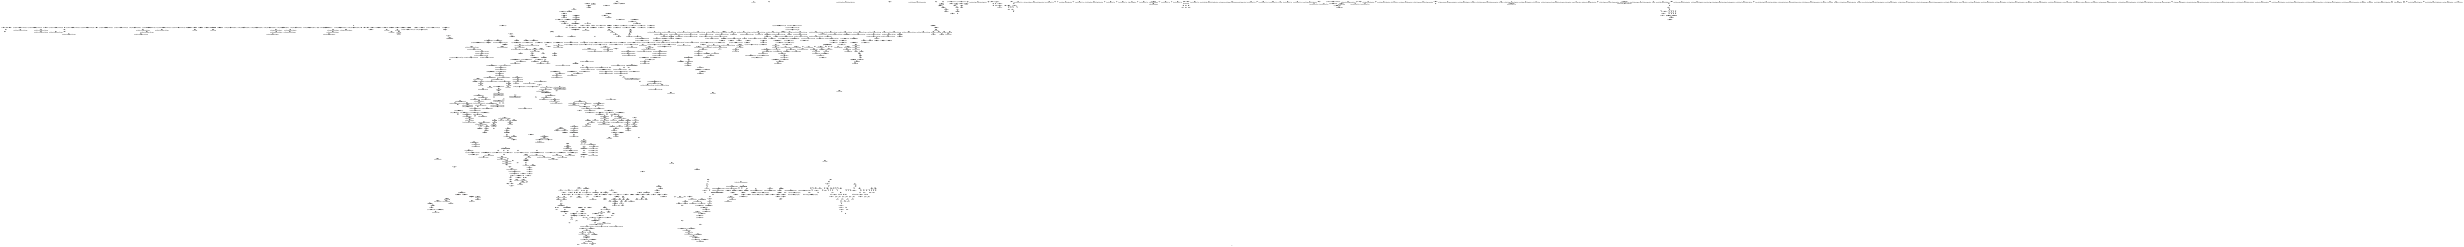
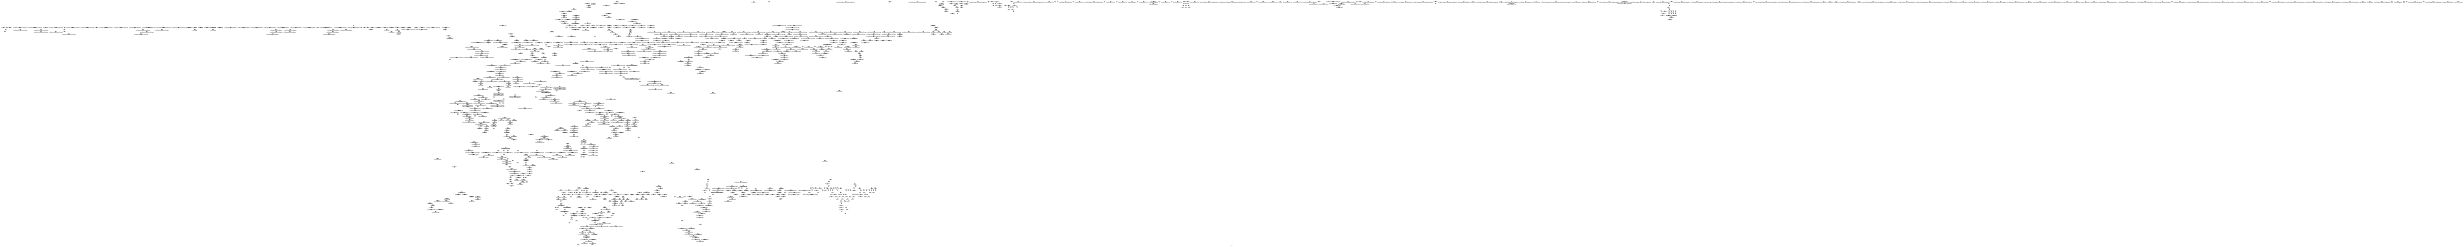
node "NodeID: 345": removed
